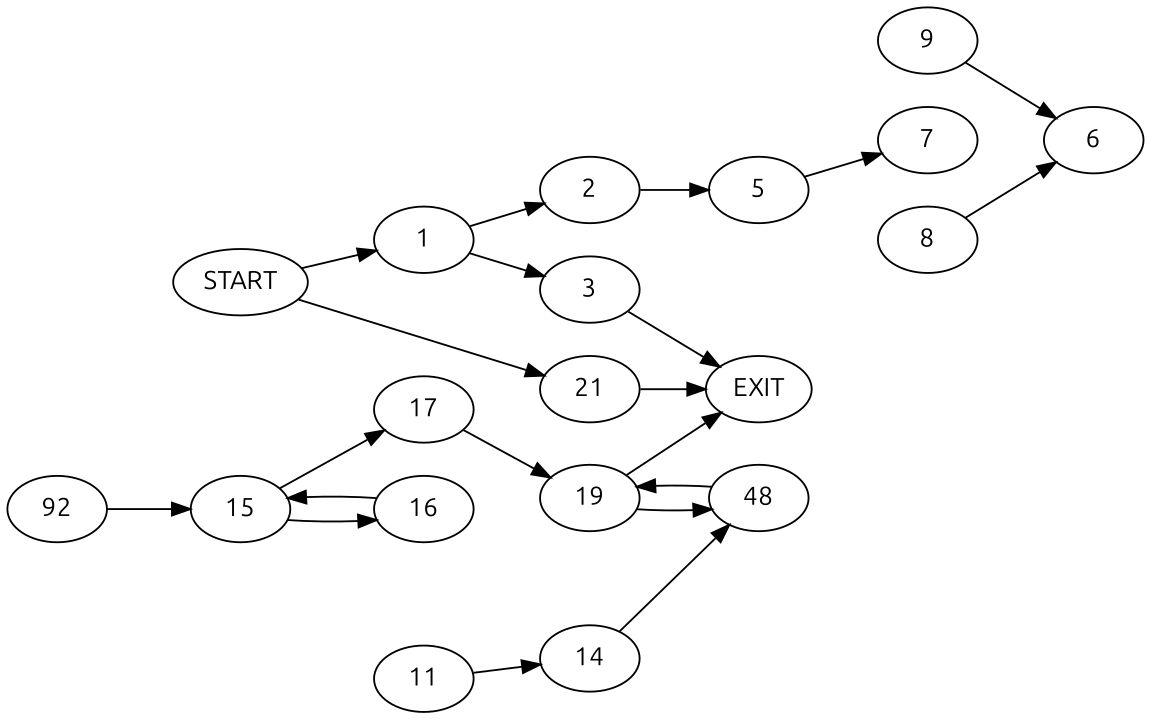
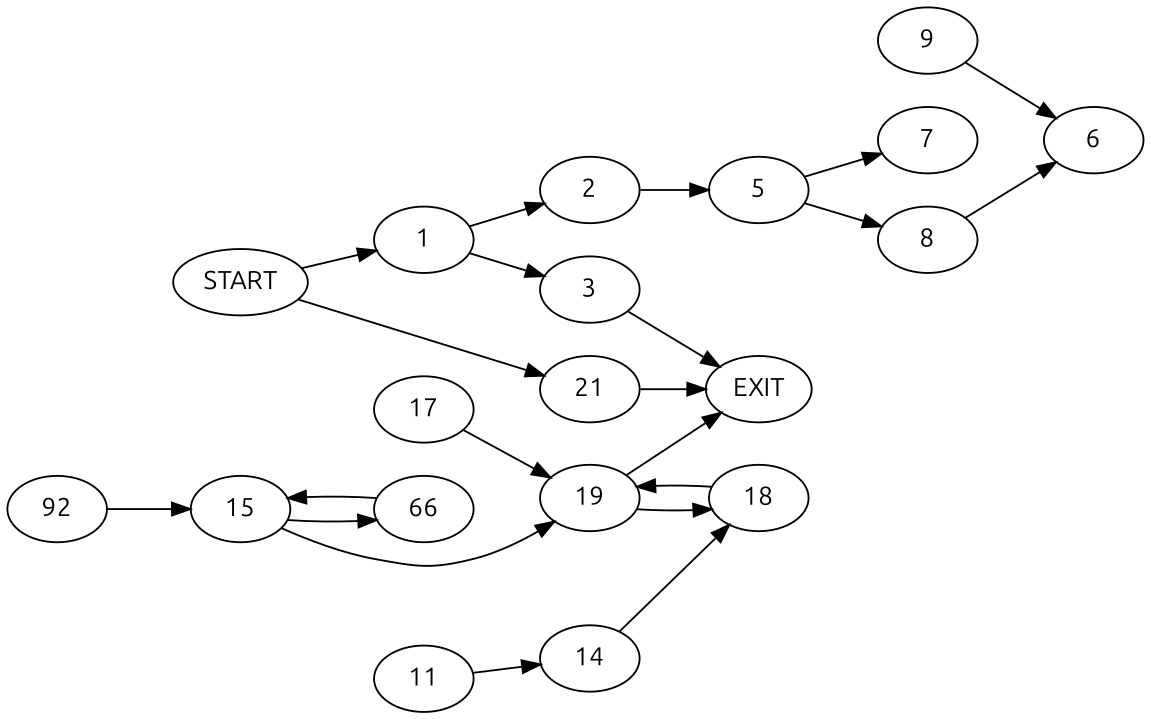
edge "5" -> "8": added
edge "15" -> "17": now "15" -> "19"
node "48": label "48" -> "18"
node "16": label "16" -> "66"
